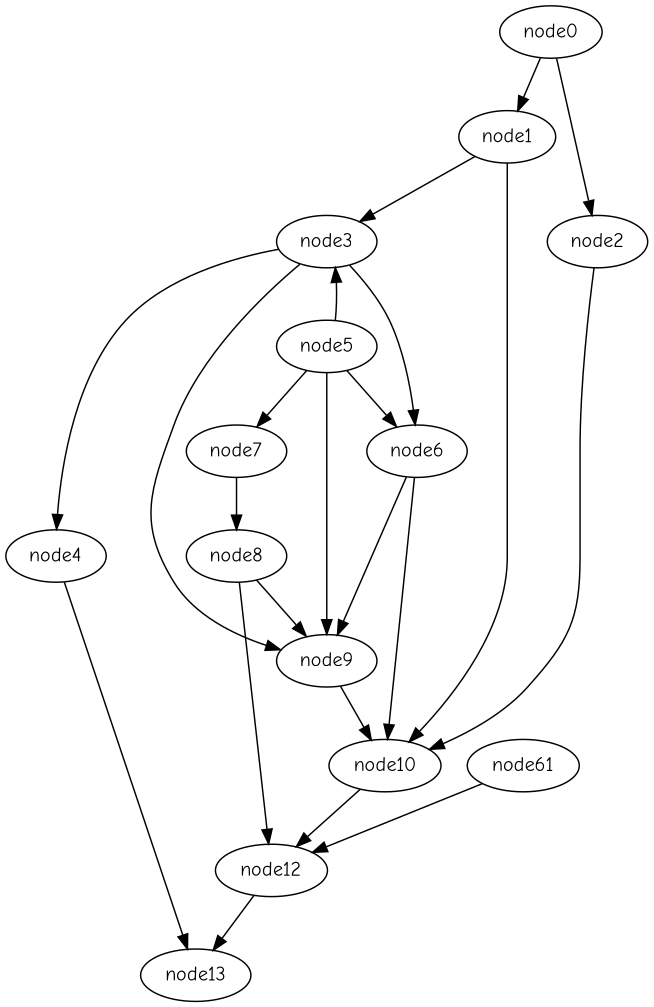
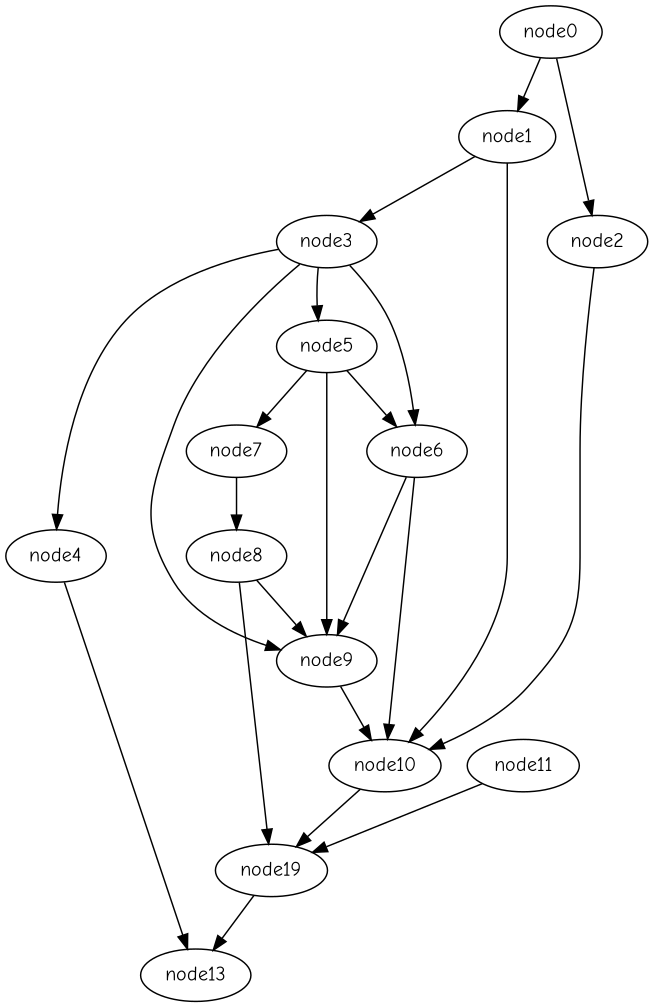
edge "node5" -> "node3": reversed
node "node61": label "node61" -> "node11"
node "node12": label "node12" -> "node19"
